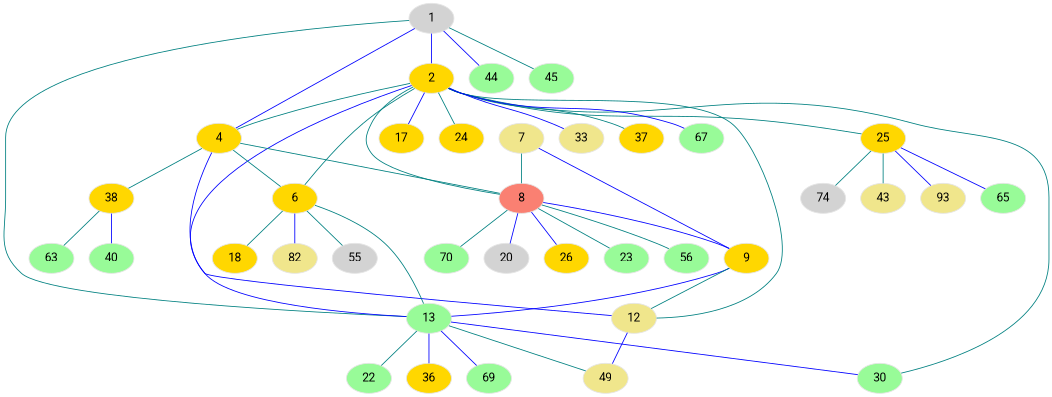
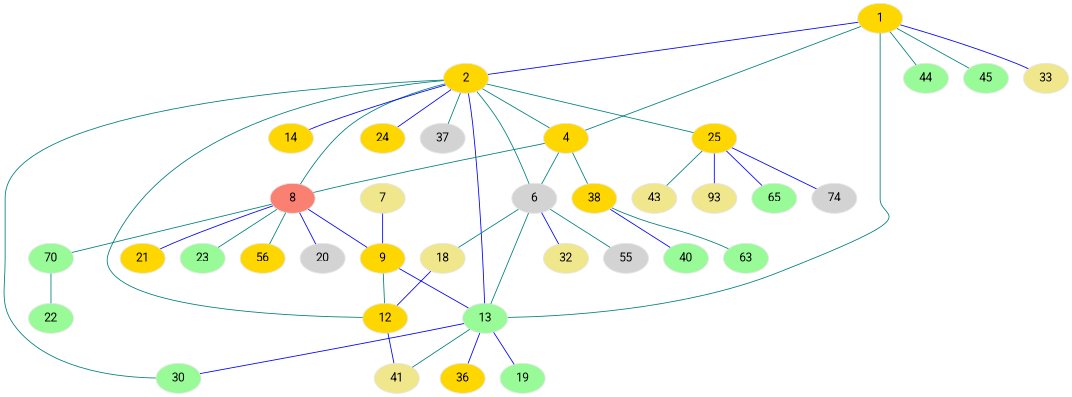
node "1": fillcolor lightgrey -> gold
edge "1" -- "44": color blue -> teal
edge "1" -- "4": color blue -> teal
edge "2" -- "24": color teal -> blue
edge "2" -- "33": now "1" -- "33"
node "17": label "17" -> "14"
node "37": fillcolor gold -> lightgrey
node "67": removed
edge "7" -- "8": removed
edge "25" -- "74": color teal -> blue
node "6": fillcolor gold -> lightgrey
node "18": fillcolor gold -> khaki
node "82": label "82" -> "32"
node "26": label "26" -> "21"
node "56": fillcolor palegreen -> gold
edge "4" -- "12": now "18" -- "12"
node "12": fillcolor khaki -> gold
edge "13" -- "22": now "70" -- "22"
node "69": label "69" -> "19"
node "49": label "49" -> "41"
